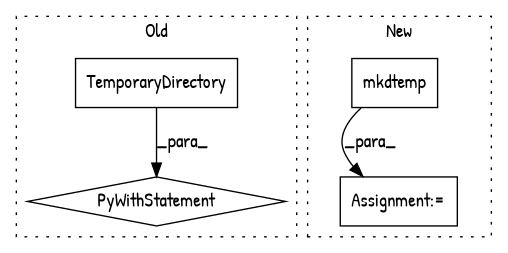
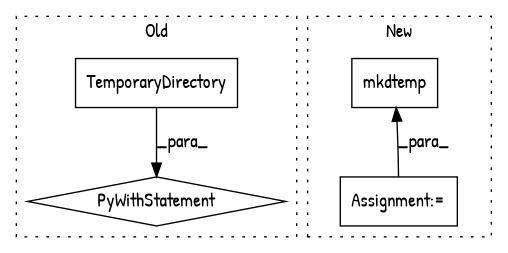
edge "mkdtemp" -> "Assignment:=": reversed
